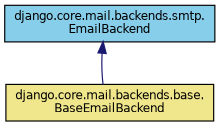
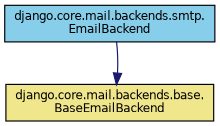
edge "django.core.mail.backends.base. BaseEmailBackend" -> "django.core.mail.backends.smtp. EmailBackend": reversed
